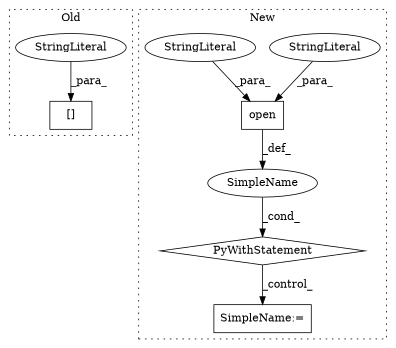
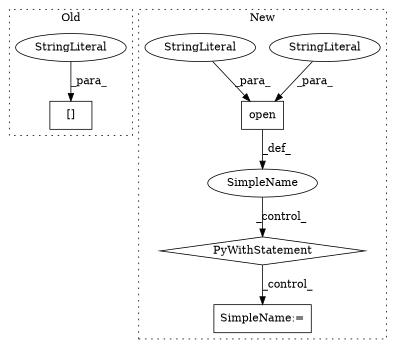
edge "SimpleName" -> "PyWithStatement": label "_cond_" -> "_control_"
